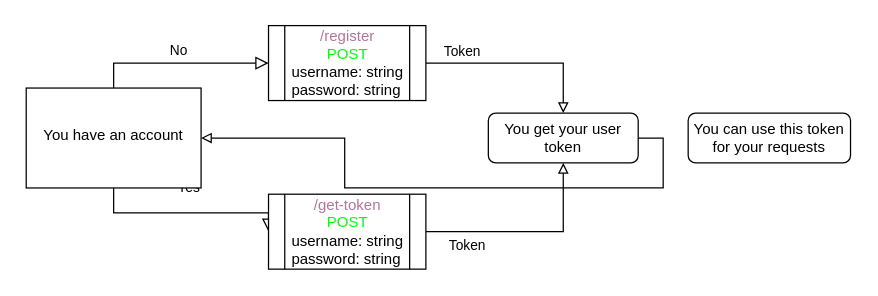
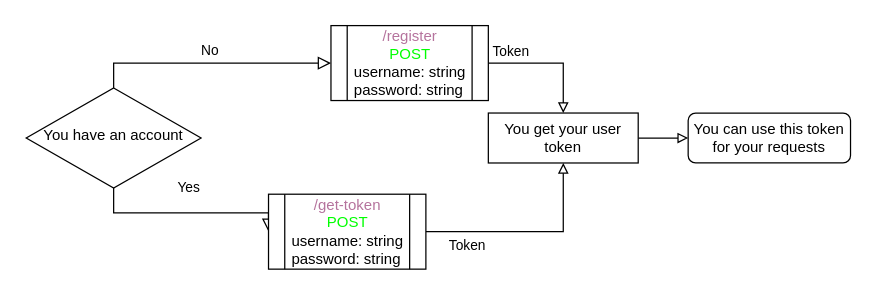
node "/register POST username: string password: string": moved (347, 63) -> (409, 63)
node "You have an account": shape rectangle -> diamond
node "You get your user token": shape rounded rectangle -> rectangle
edge "You get your user token" -> "You have an account": now "You get your user token" -> "You can use this token for your requests"
